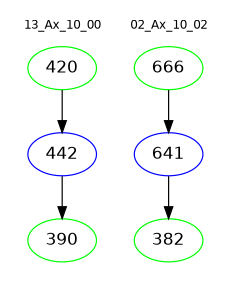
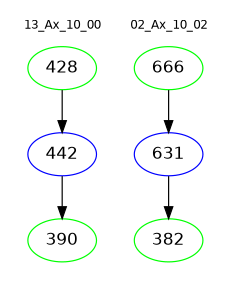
node "420": label "420" -> "428"
node "641": label "641" -> "631"
